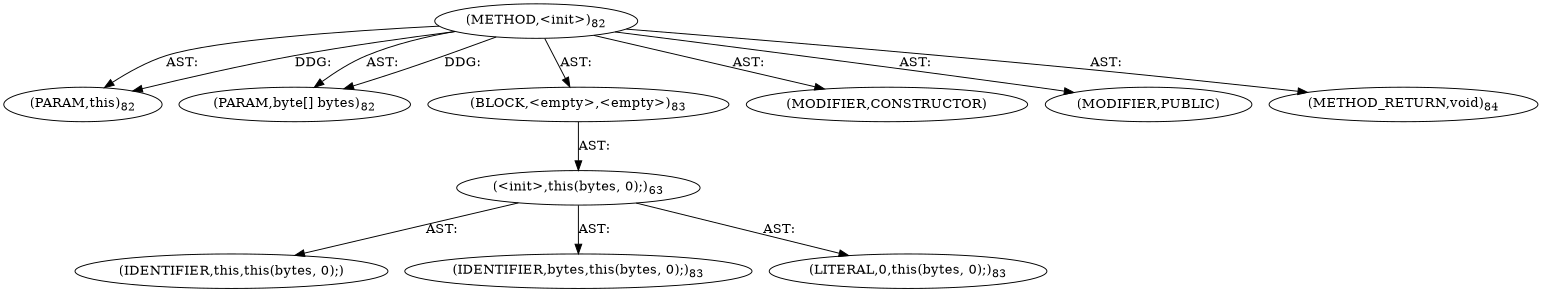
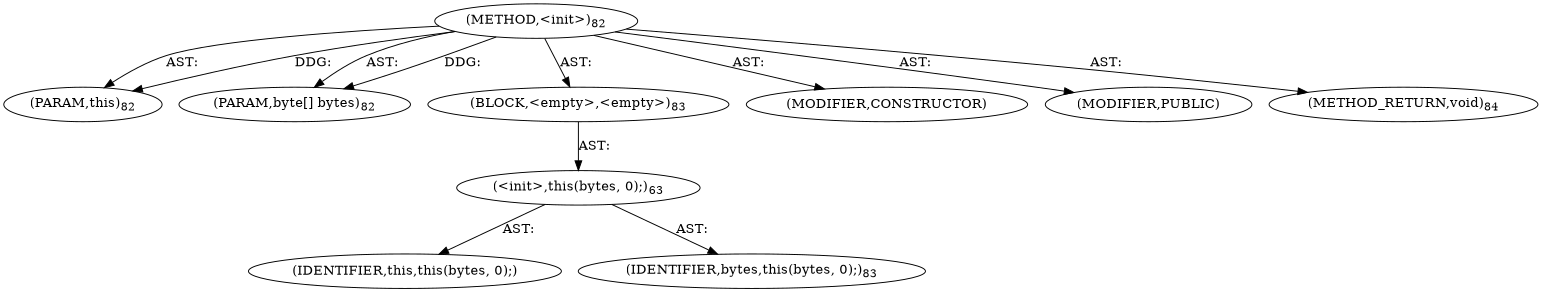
node "(LITERAL,0,this(bytes, 0);)": removed
